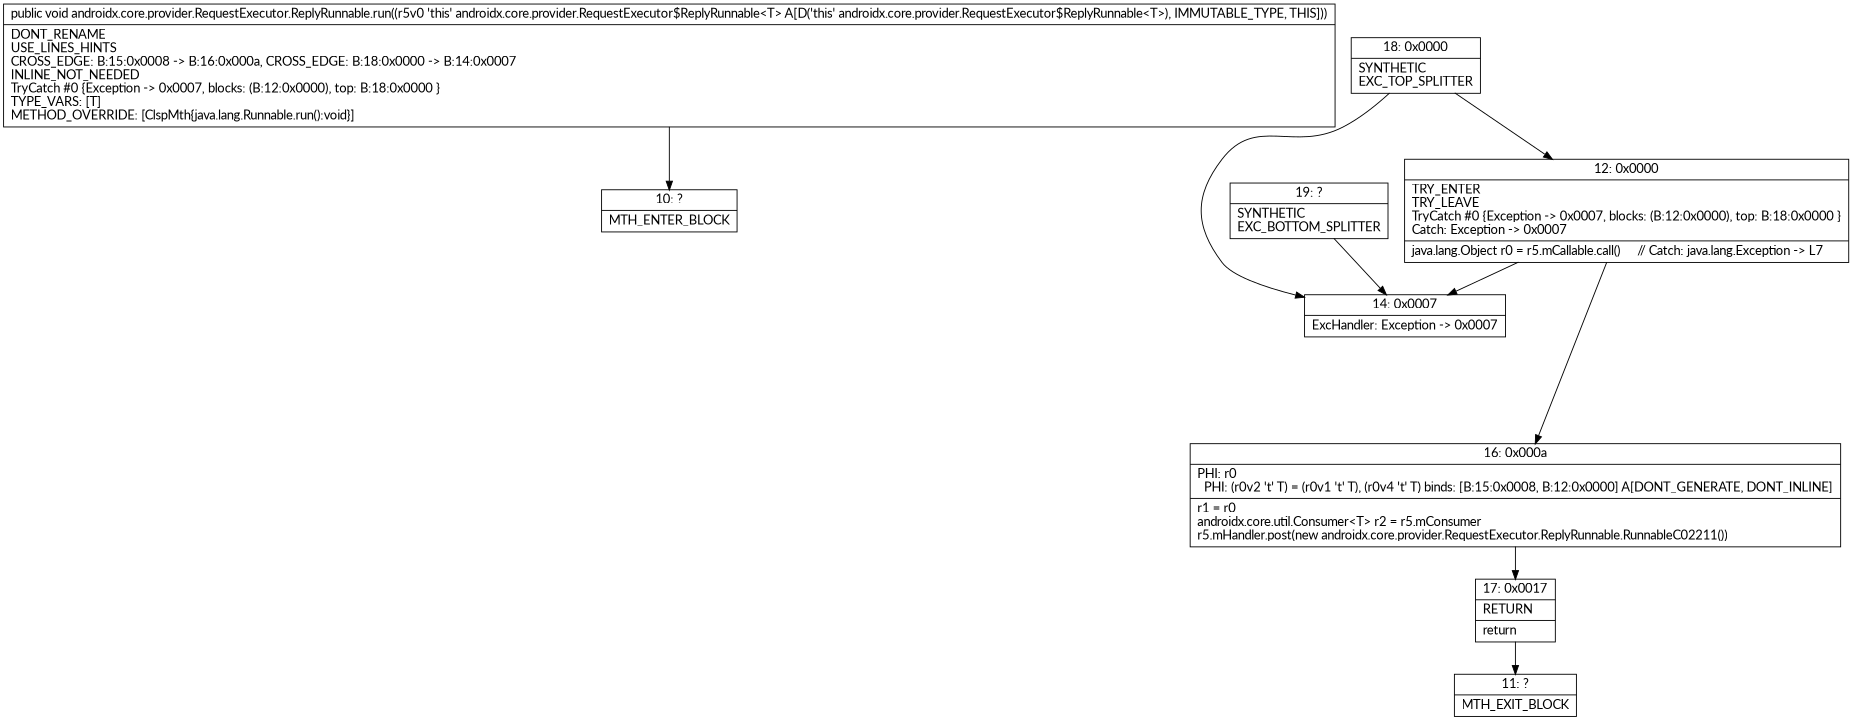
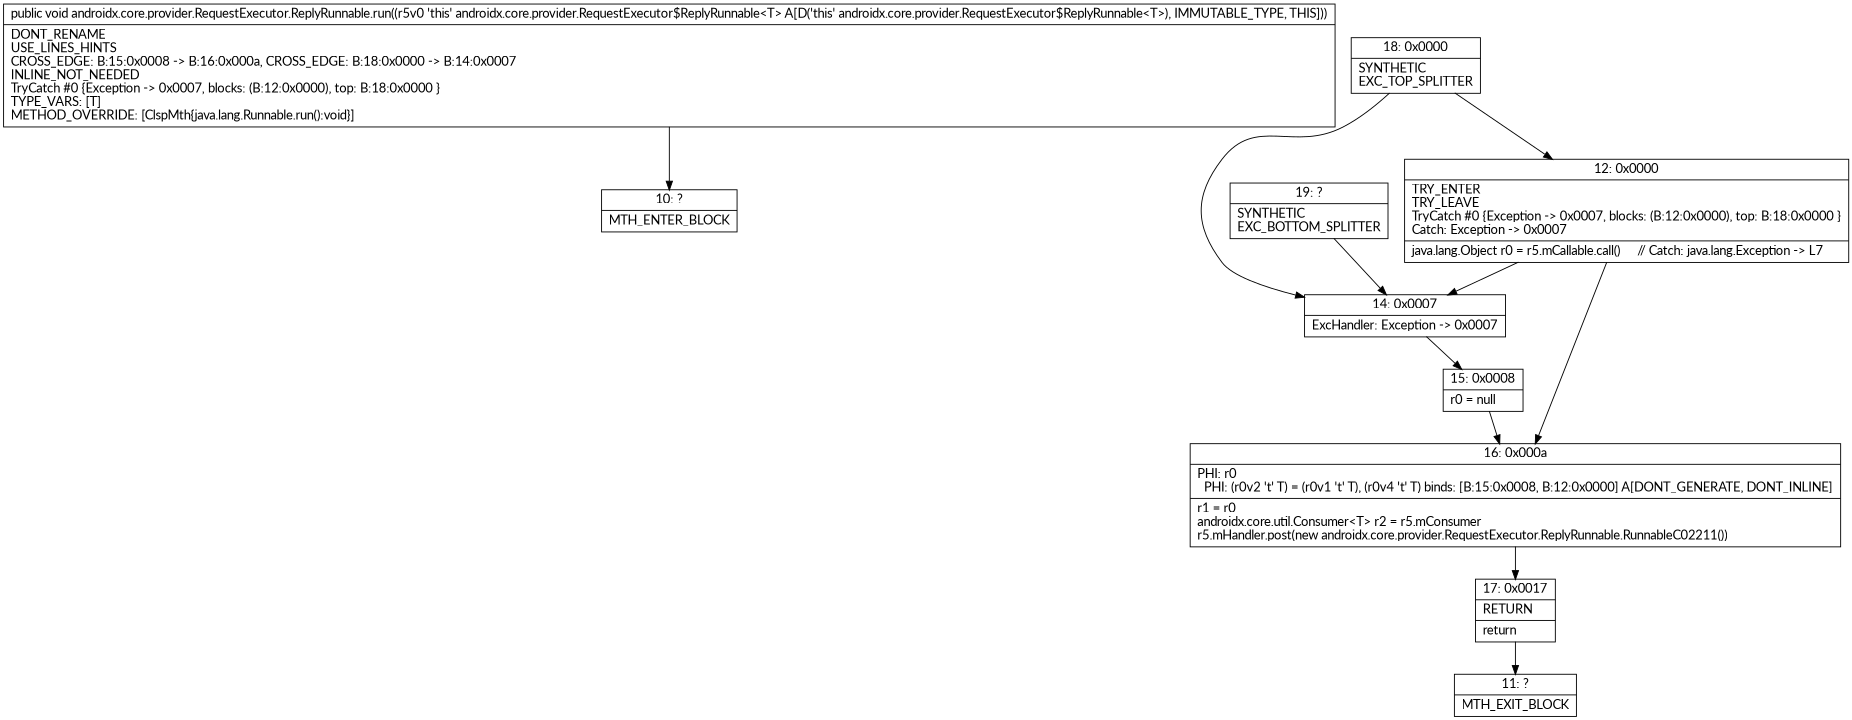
node "15: 0x0008": added
